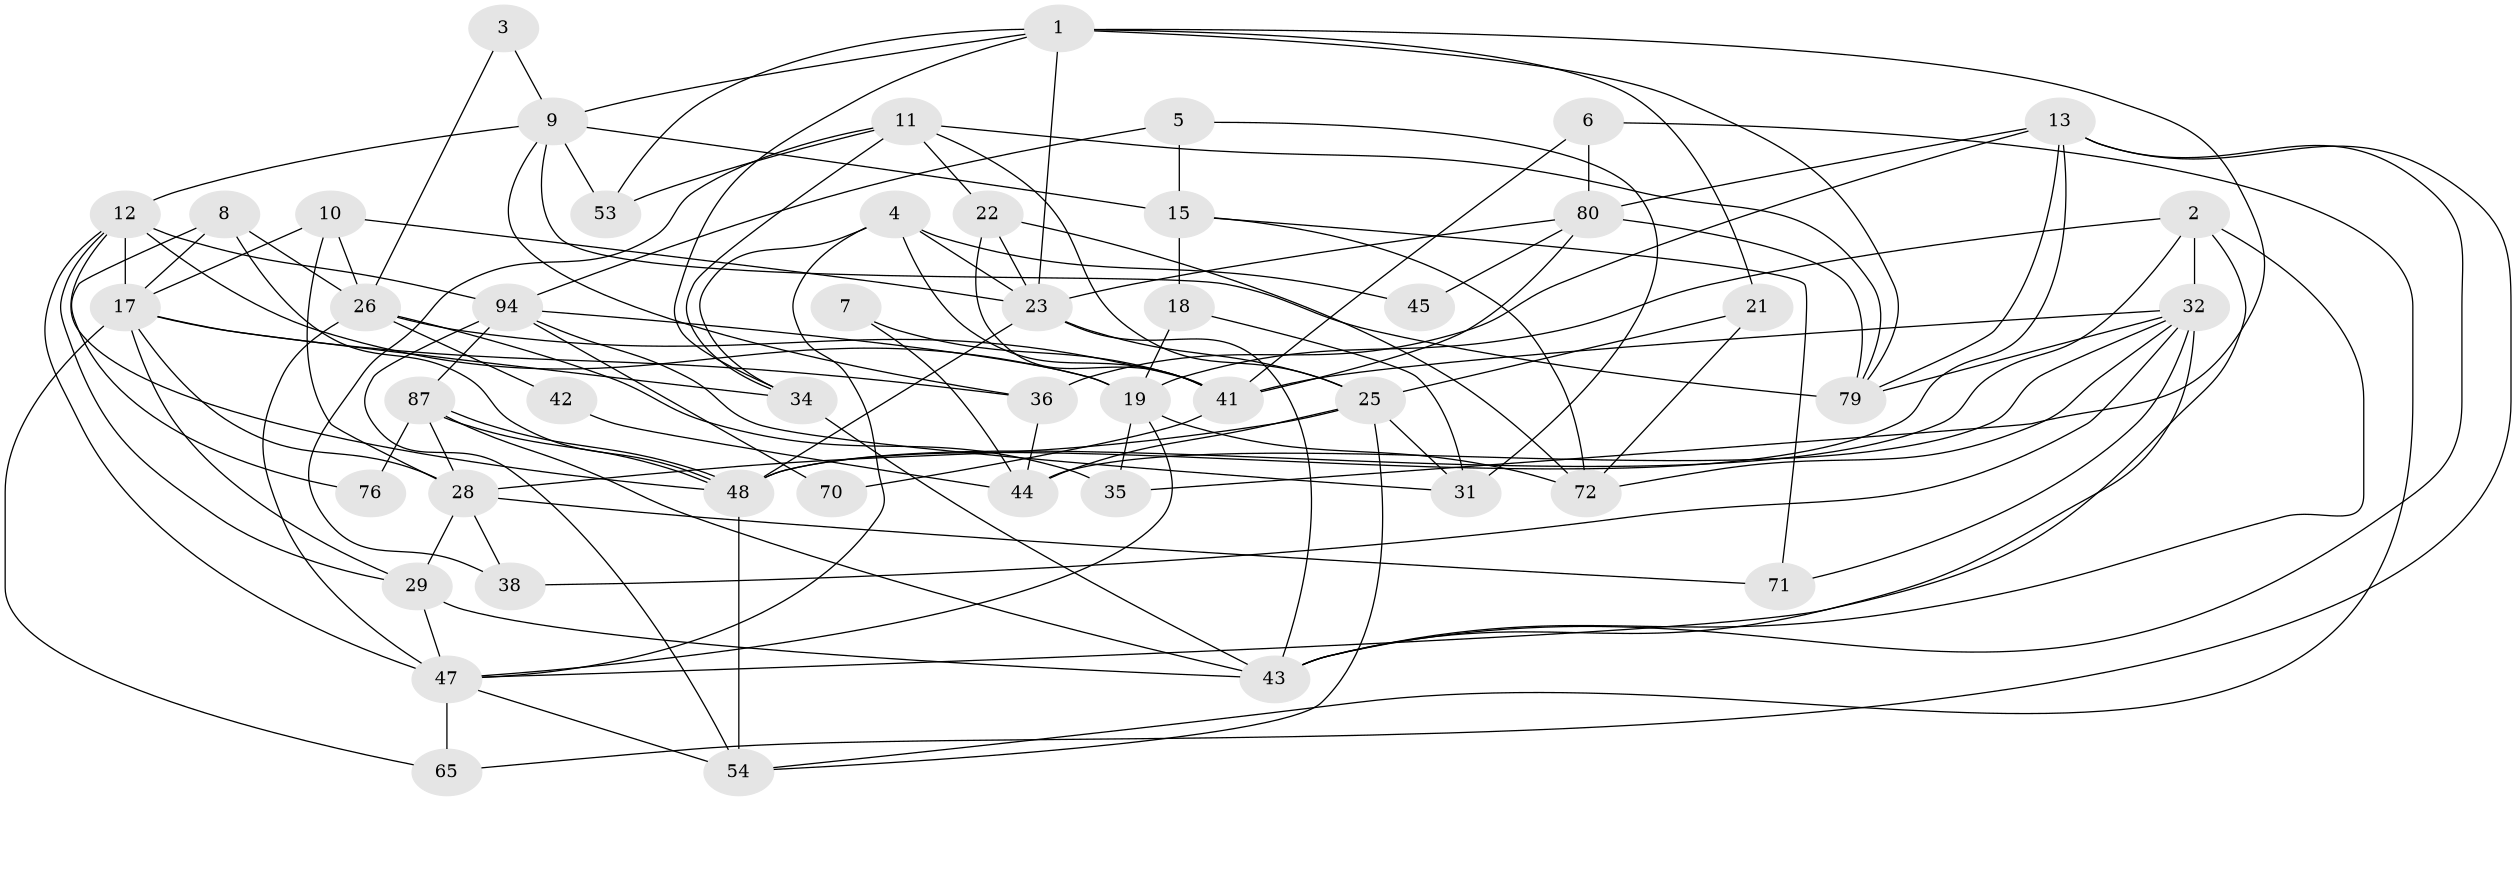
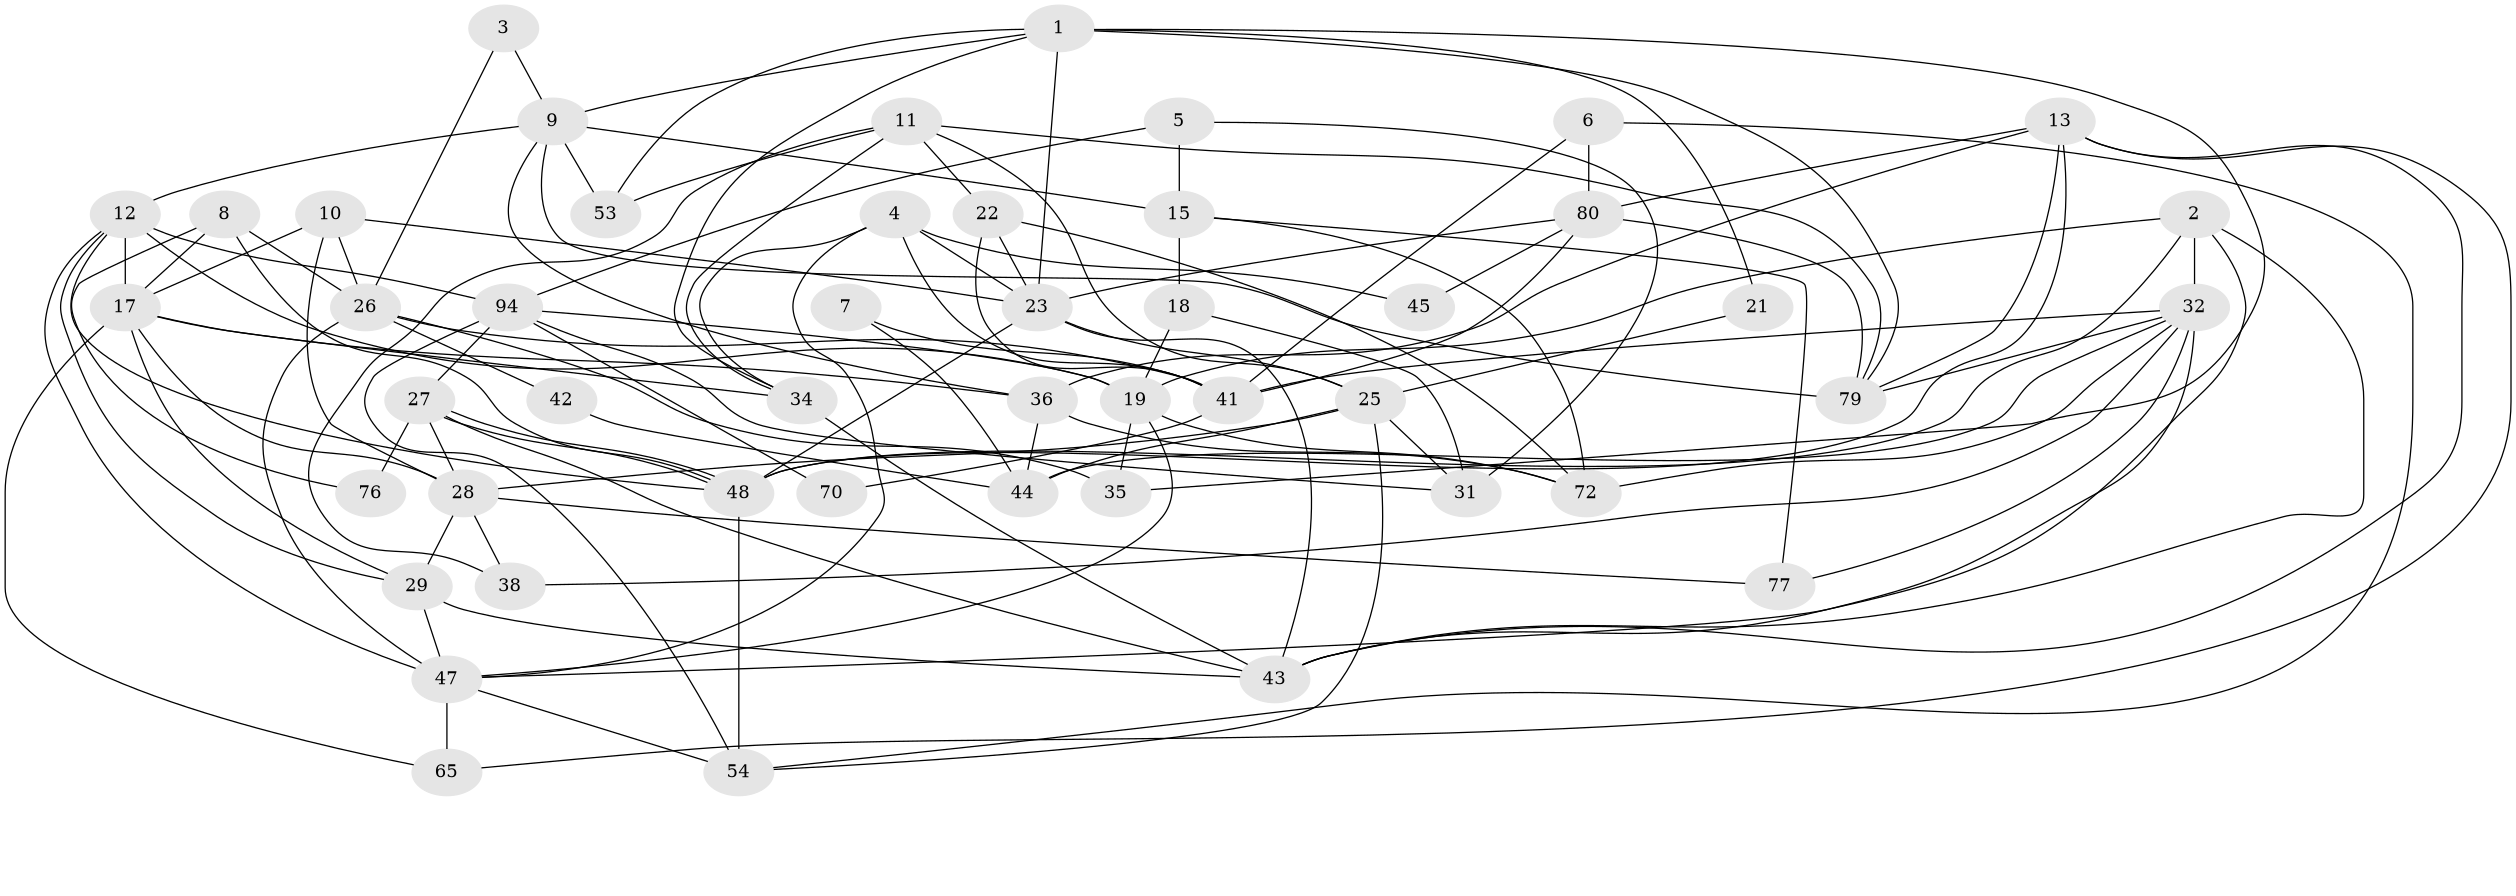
node "87": label "87" -> "27"
edge "21" -- "72": now "36" -- "72"
node "71": label "71" -> "77"
